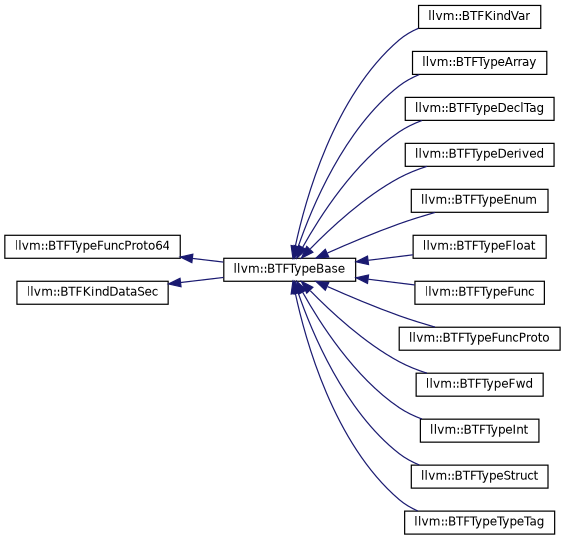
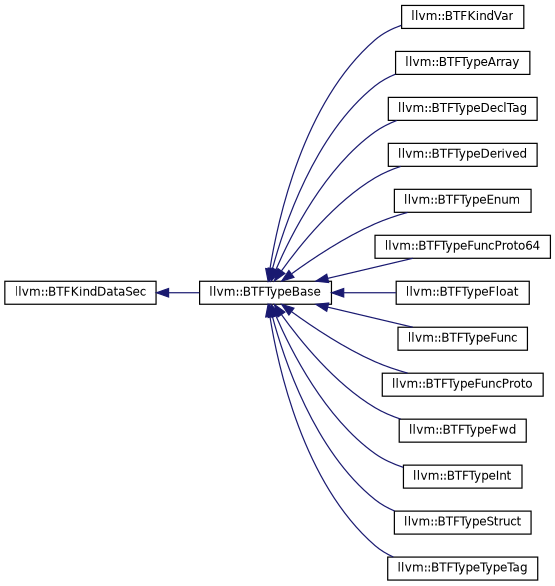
edge "llvm::BTFTypeBase" -> "llvm::BTFTypeFuncProto64": reversed
